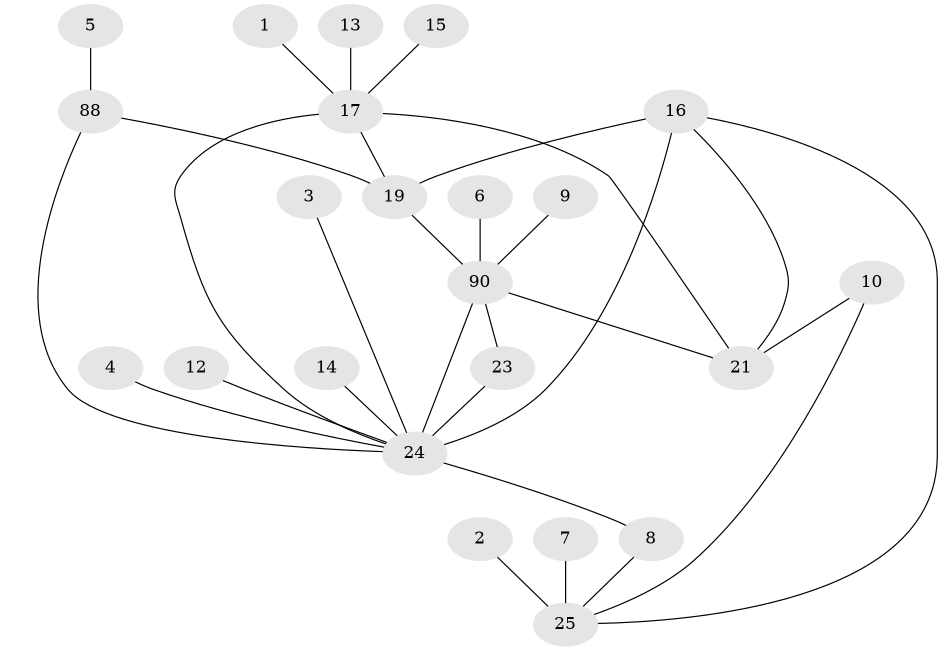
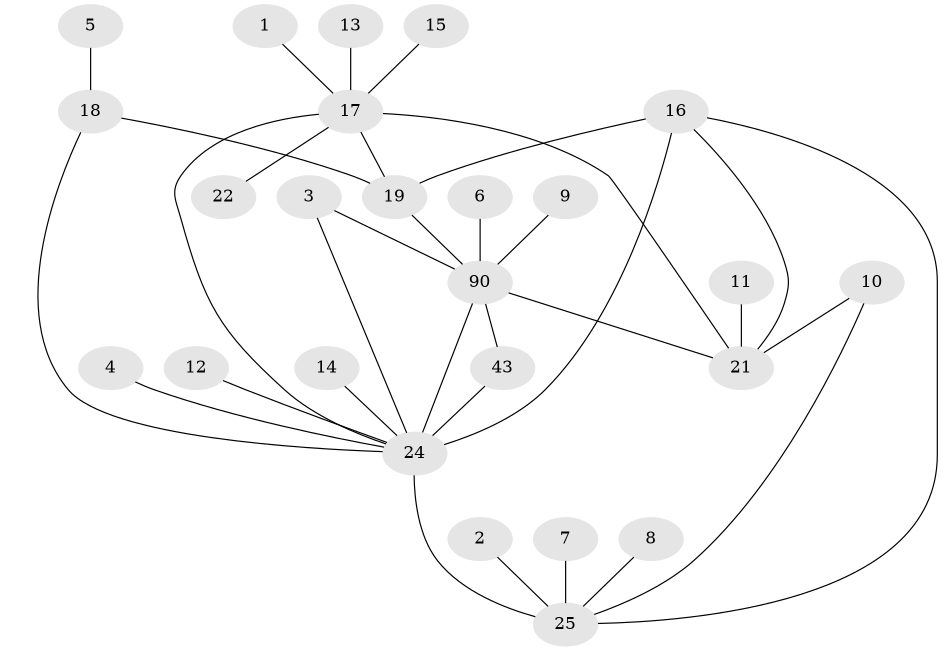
node "88": label "88" -> "18"
node "22": added
edge "3" -- "90": added
node "11": added
node "23": label "23" -> "43"
edge "24" -- "8": now "24" -- "25"
